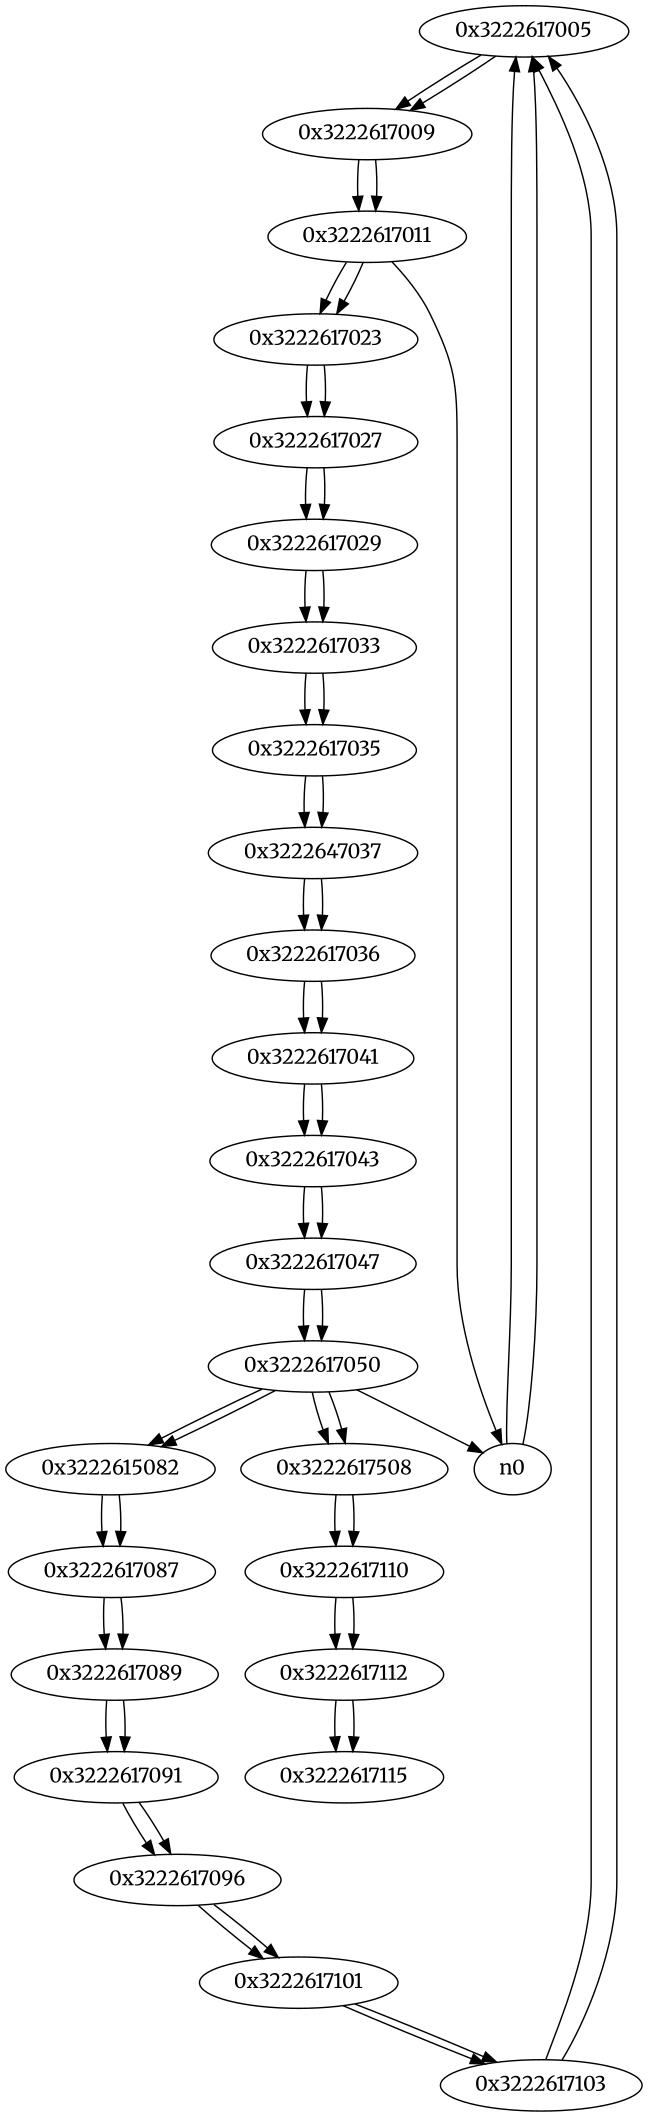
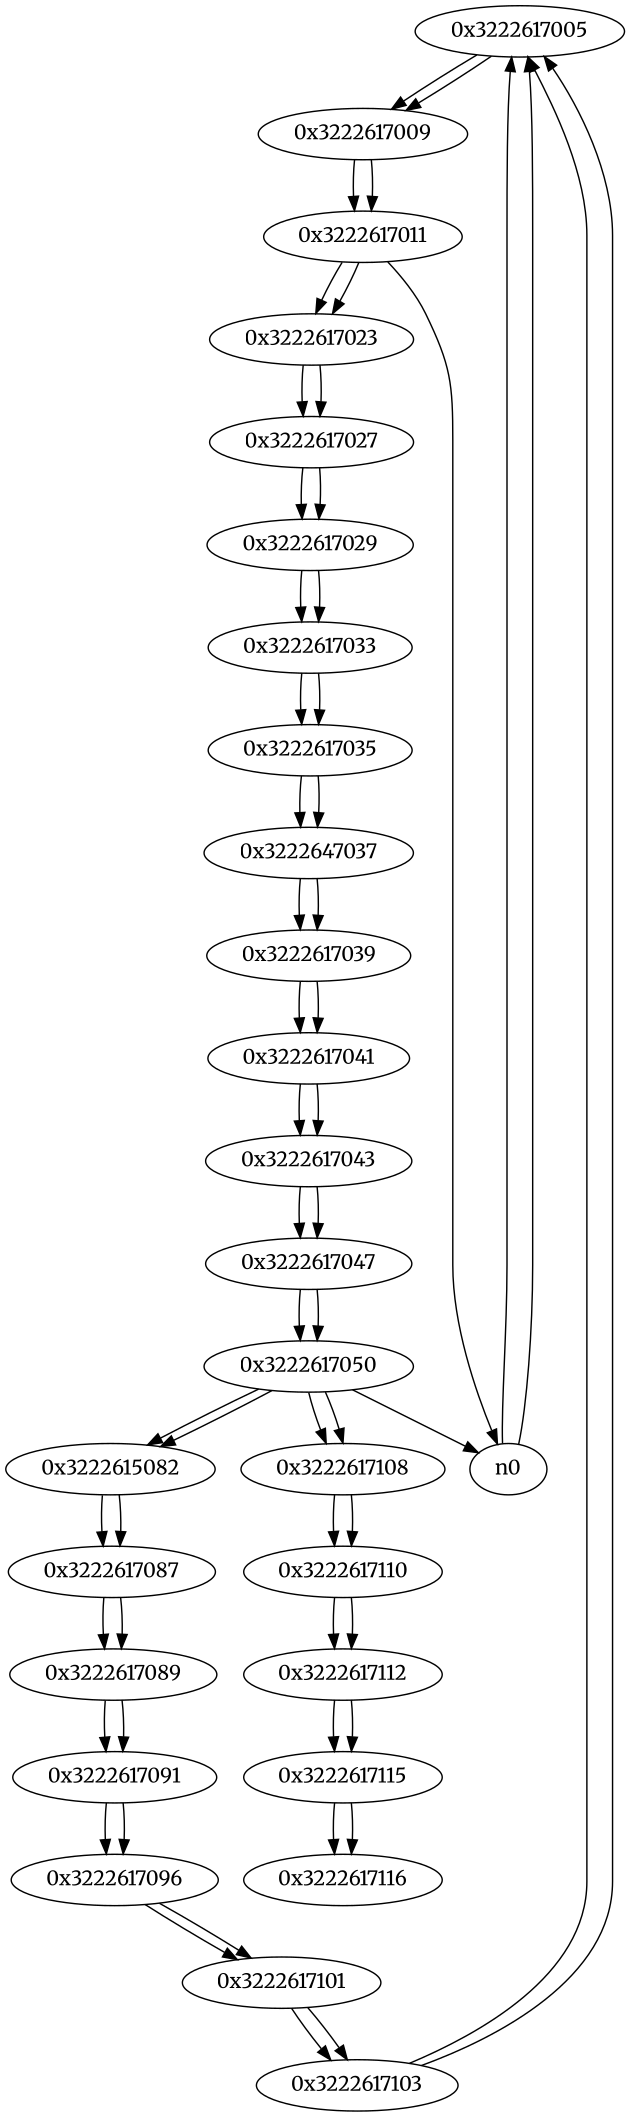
node "0x3222617036": label "0x3222617036" -> "0x3222617039"
node "0x3222617508": label "0x3222617508" -> "0x3222617108"
node "0x3222617116": added
